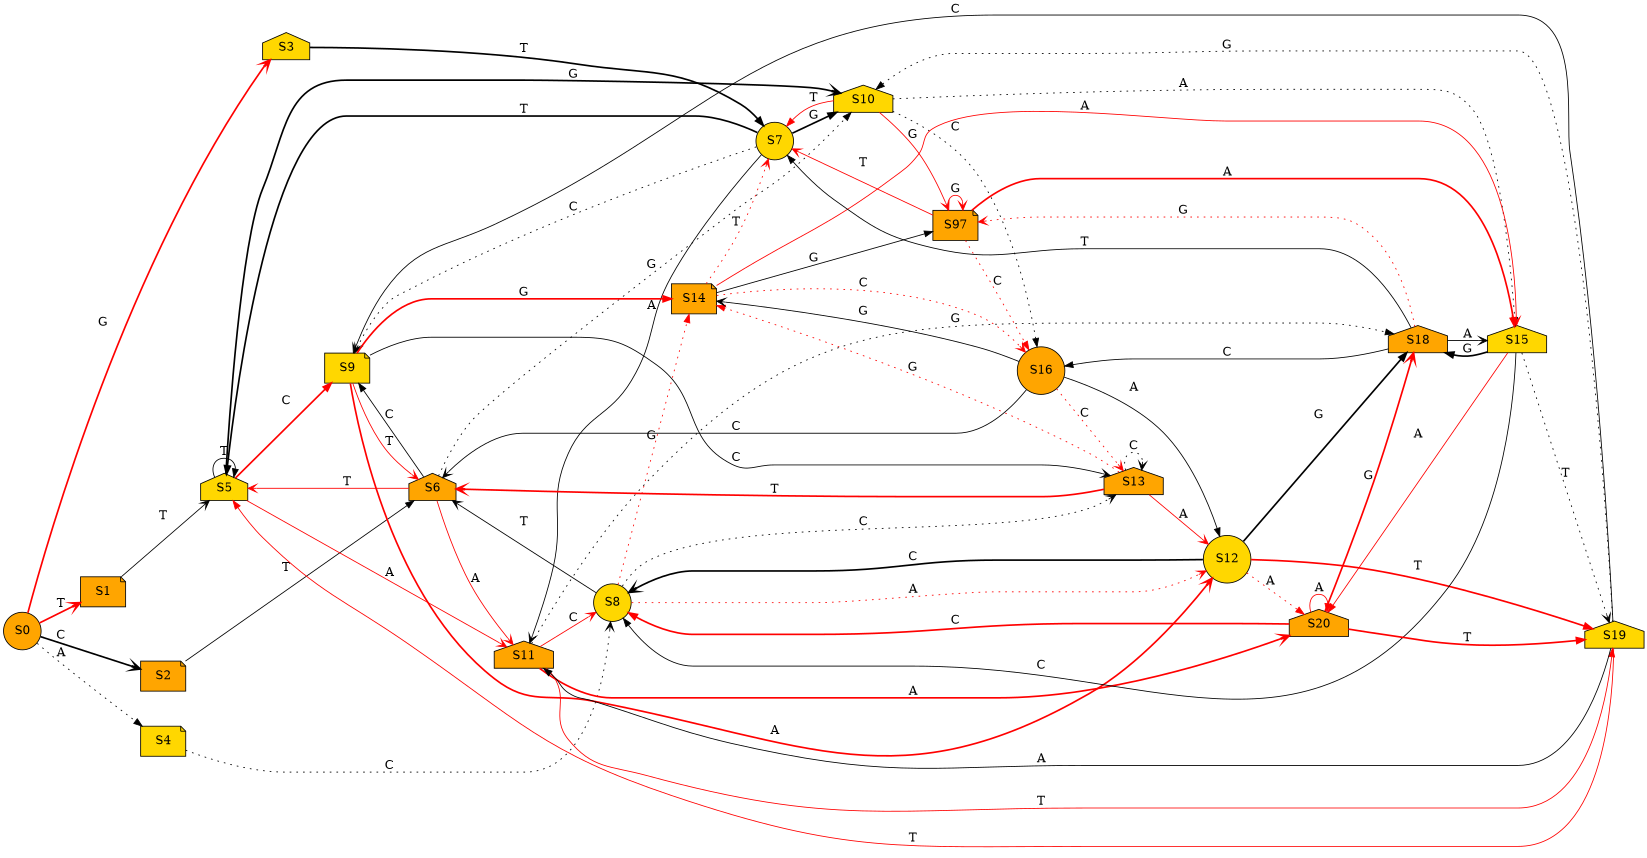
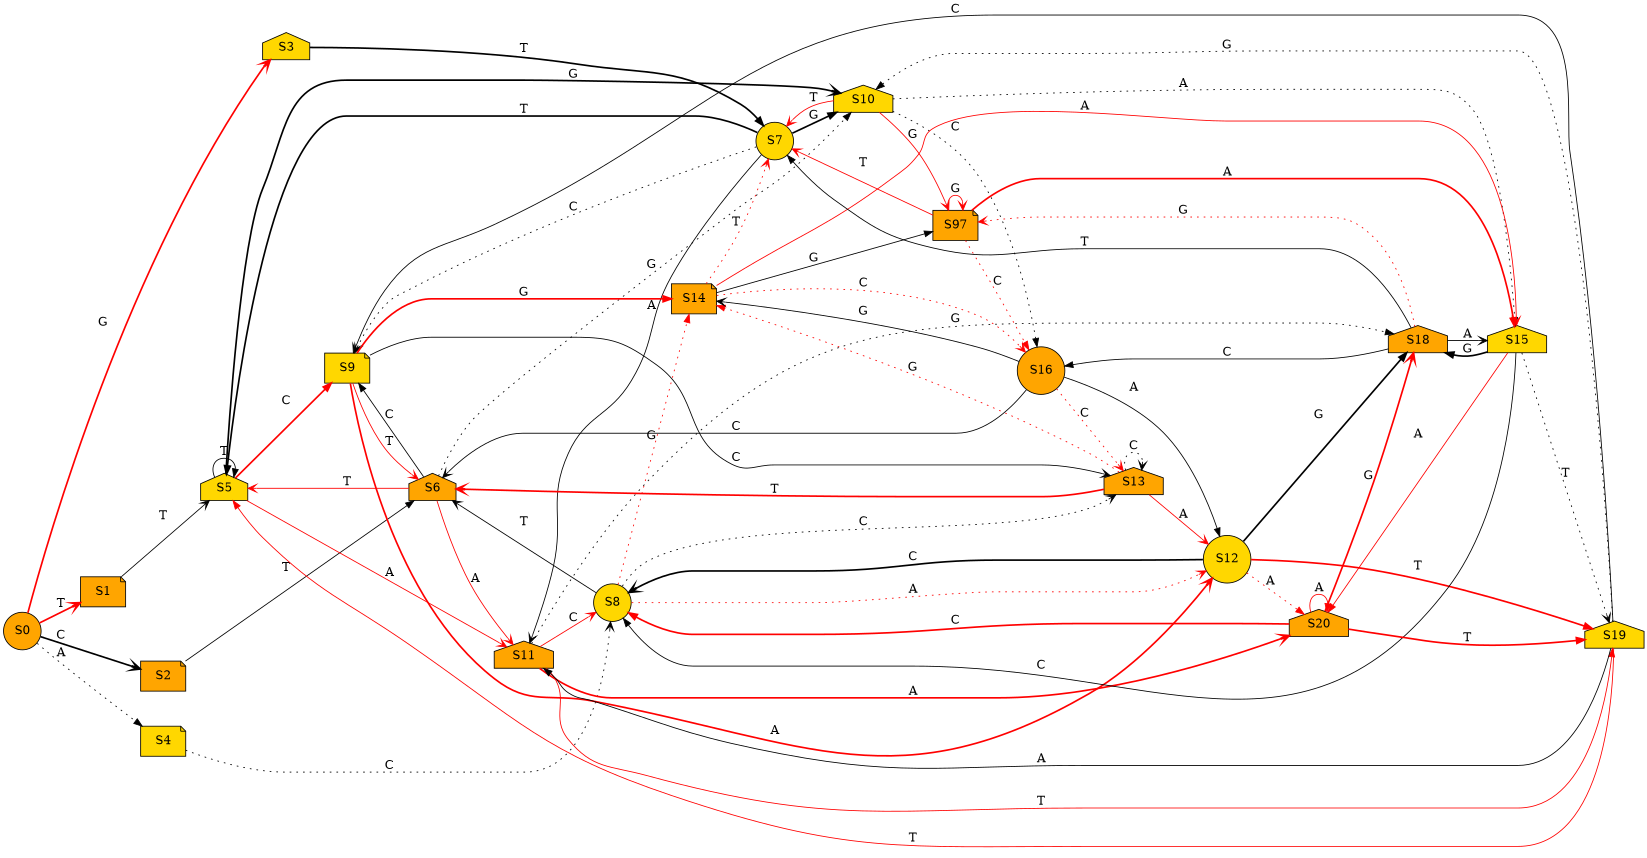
edge "S10" -> "S7": arrowhead normal -> vee
